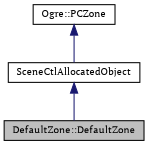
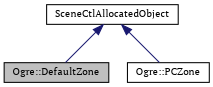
edge "SceneCtlAllocatedObject" -> "Ogre::PCZone": reversed
node "DefaultZone::DefaultZone": label "DefaultZone::DefaultZone" -> "Ogre::DefaultZone"
